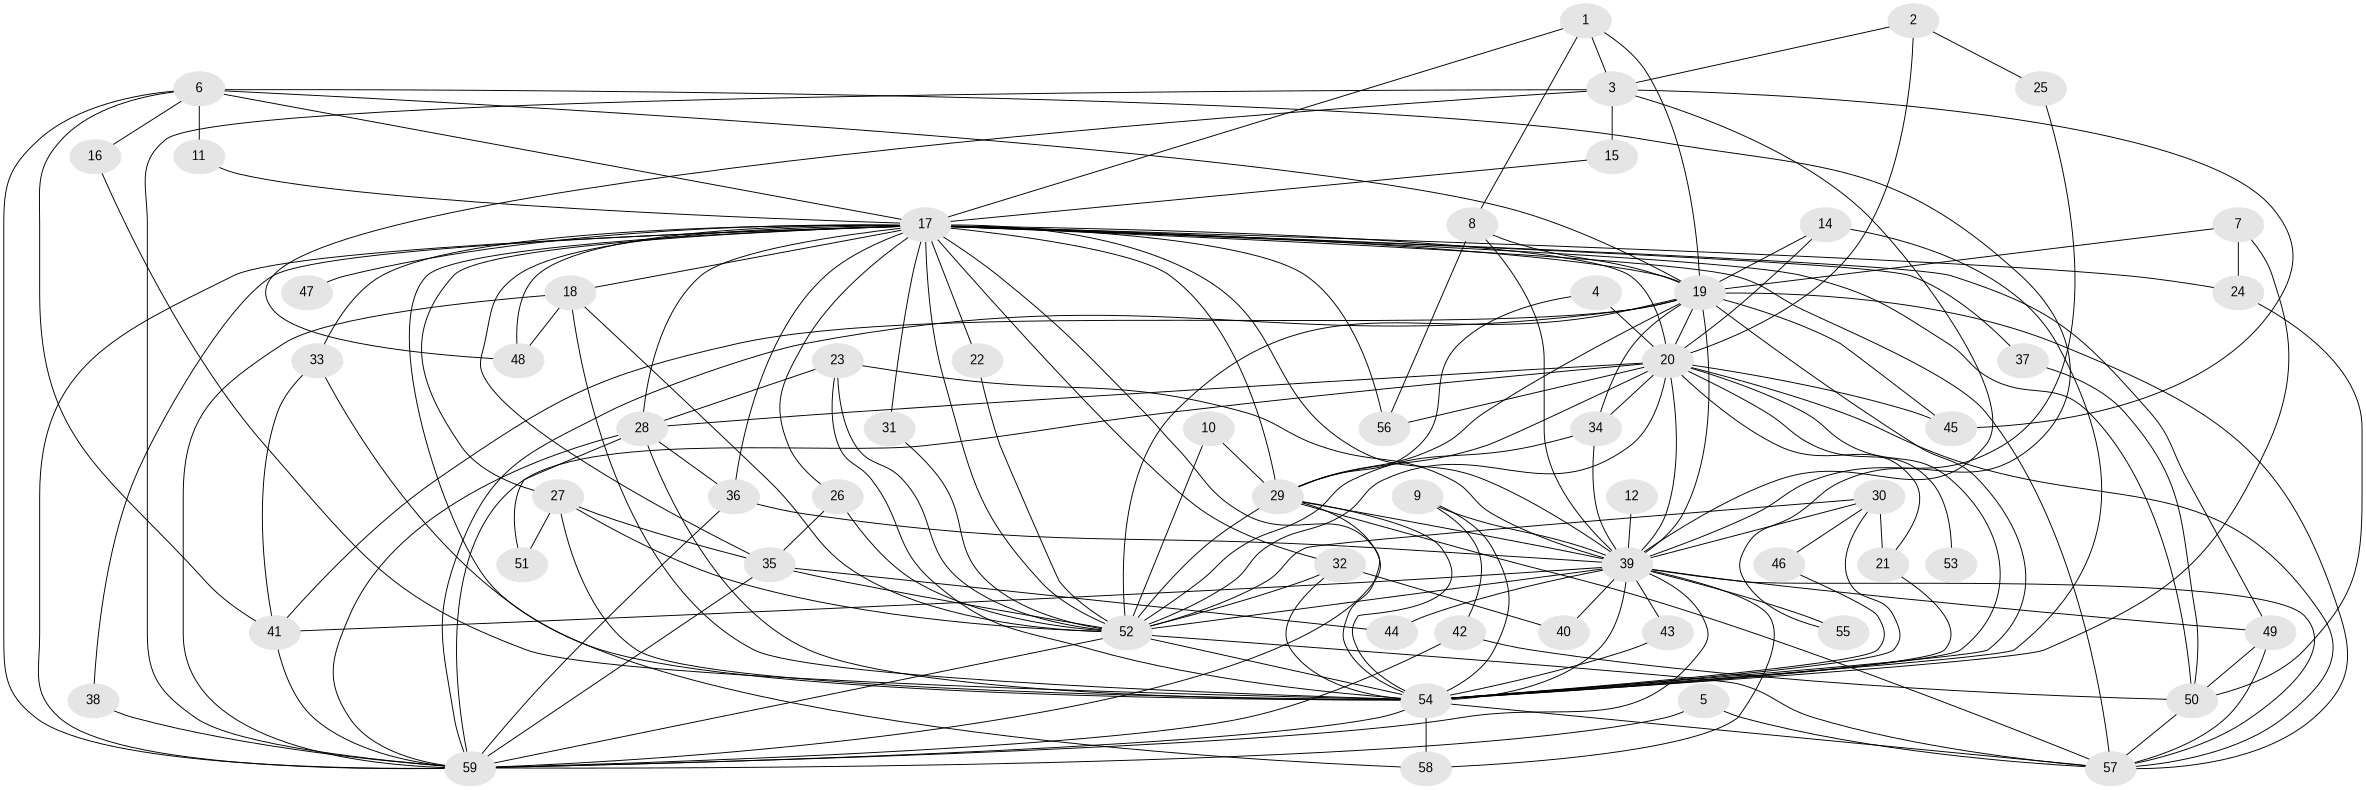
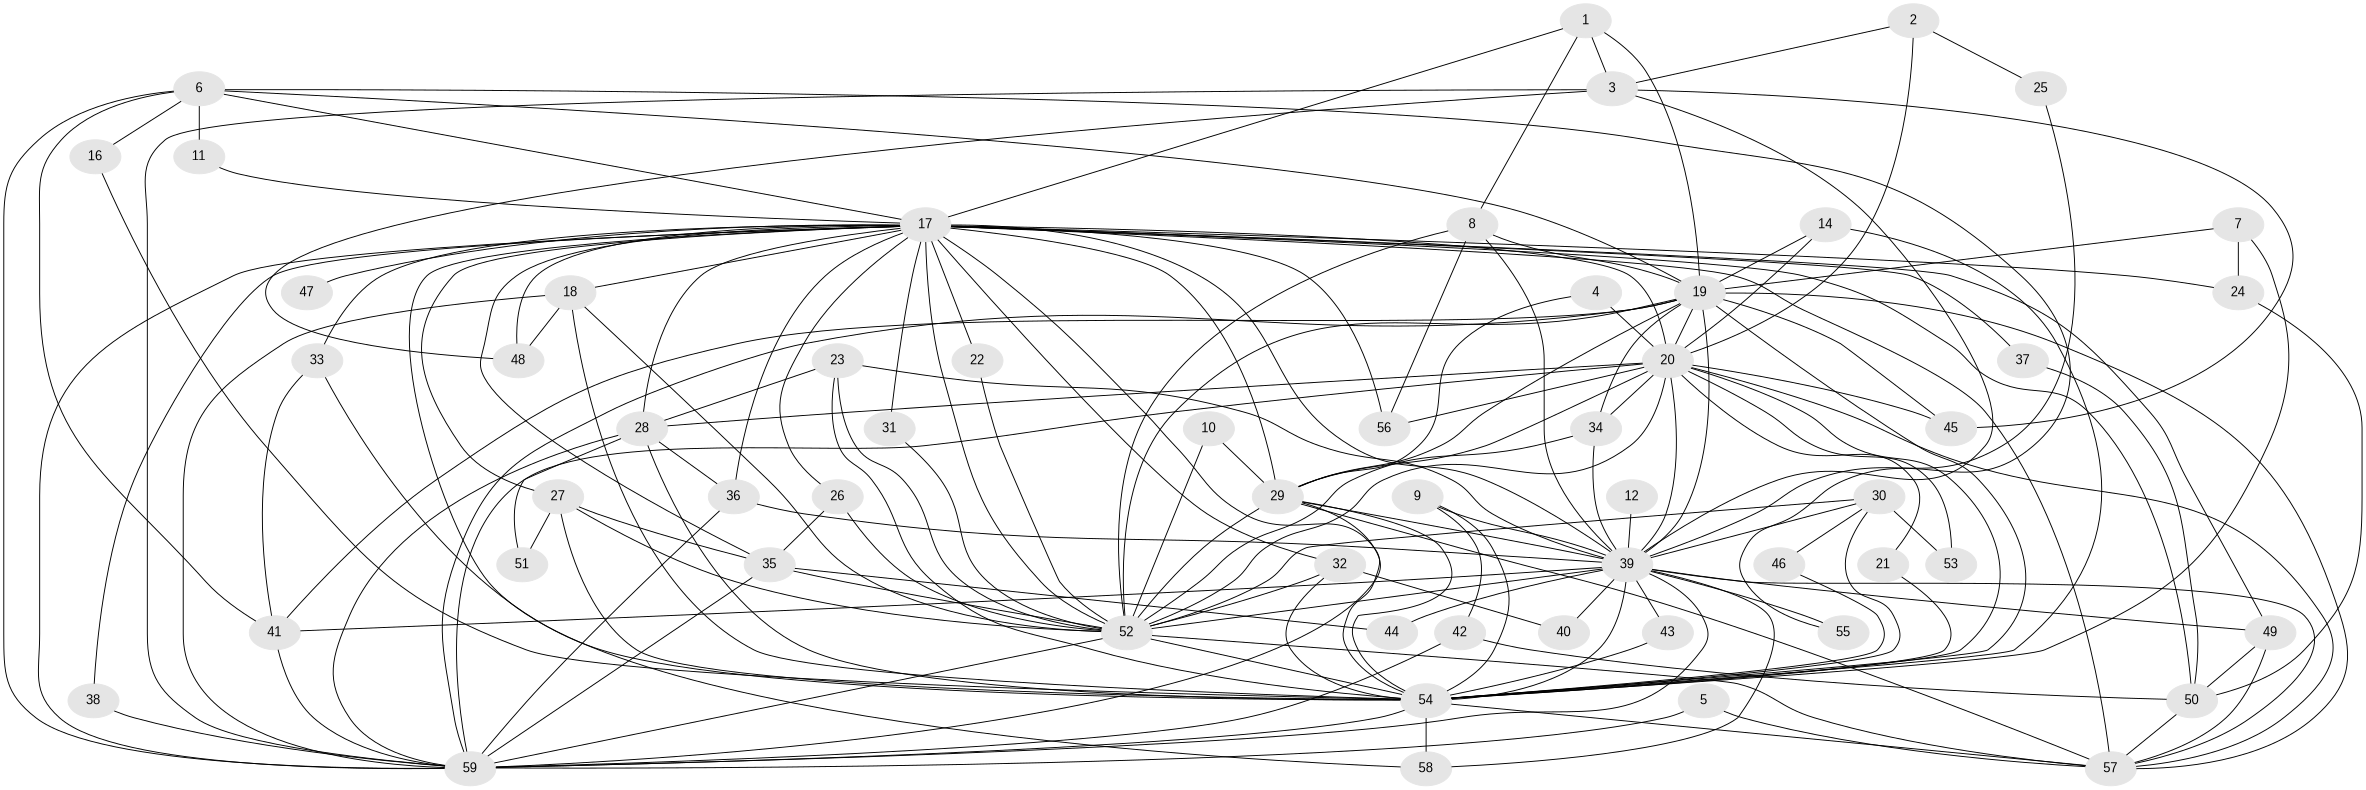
node "15": removed
edge "17" -- "19": removed
edge "8" -- "52": added
edge "30" -- "21": now "30" -- "53"
